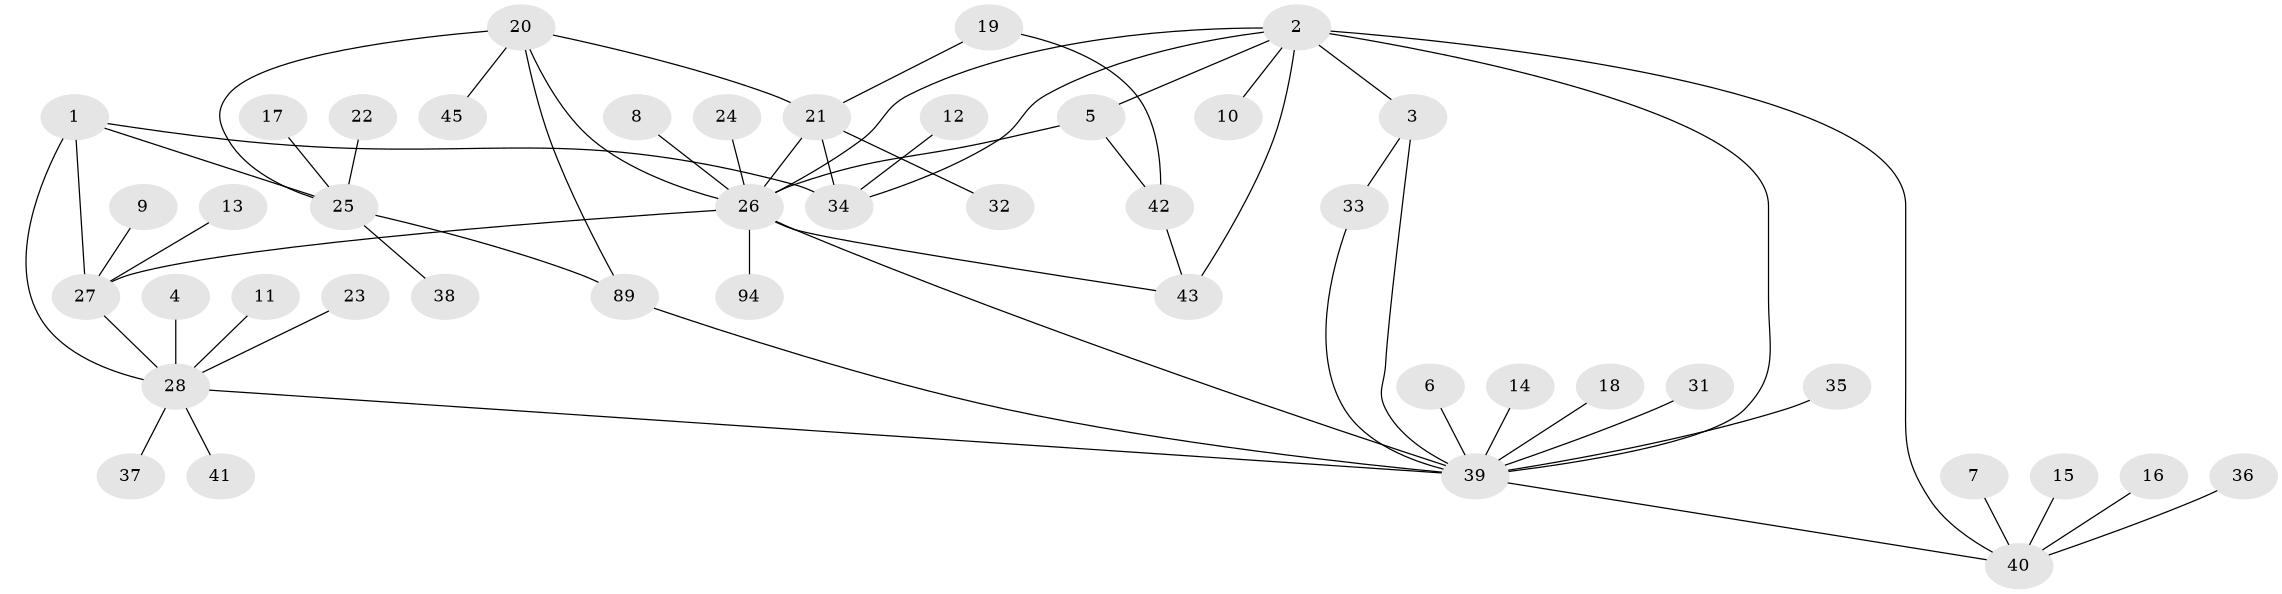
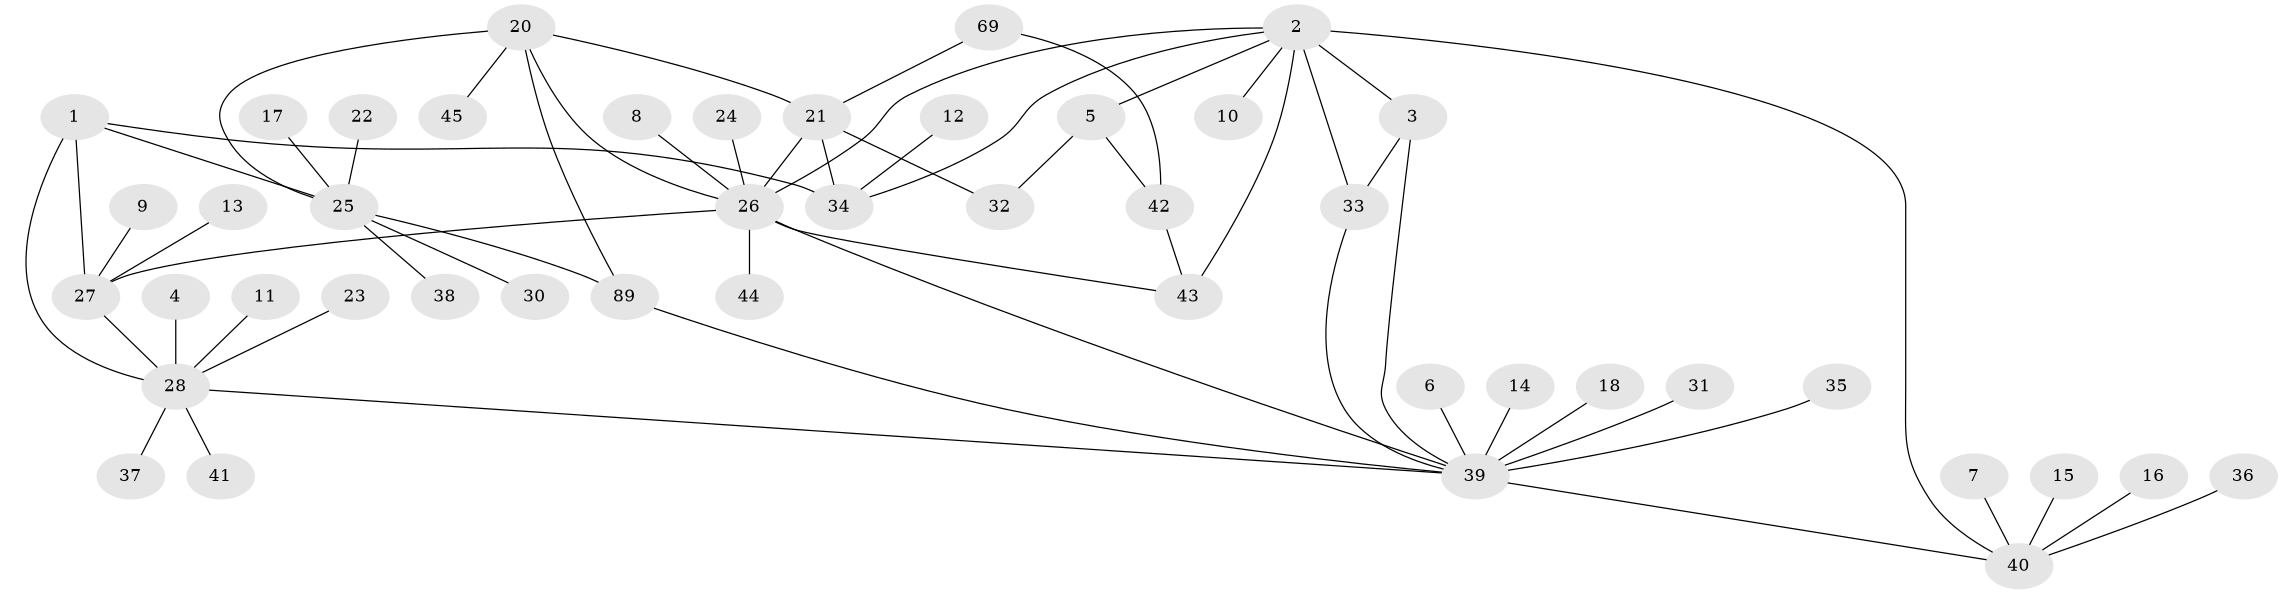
node "19": label "19" -> "69"
edge "5" -- "26": now "5" -- "32"
edge "2" -- "39": now "2" -- "33"
node "30": added
node "94": label "94" -> "44"
